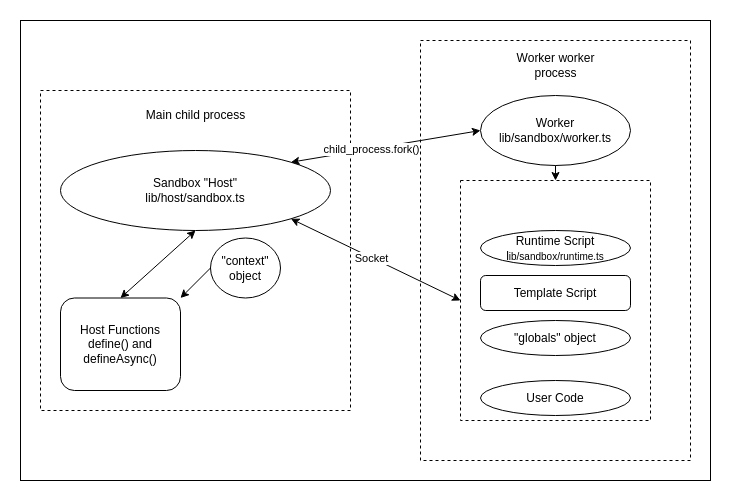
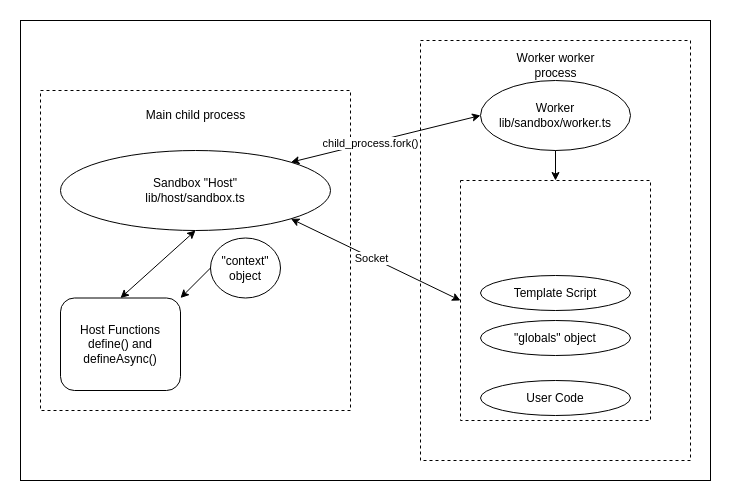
node "Worker lib/sandbox/worker.ts": moved (556, 131) -> (556, 116)
node "Runtime Script lib/sandbox/runtime.ts": removed
node "Template Script": shape rounded rectangle -> ellipse
